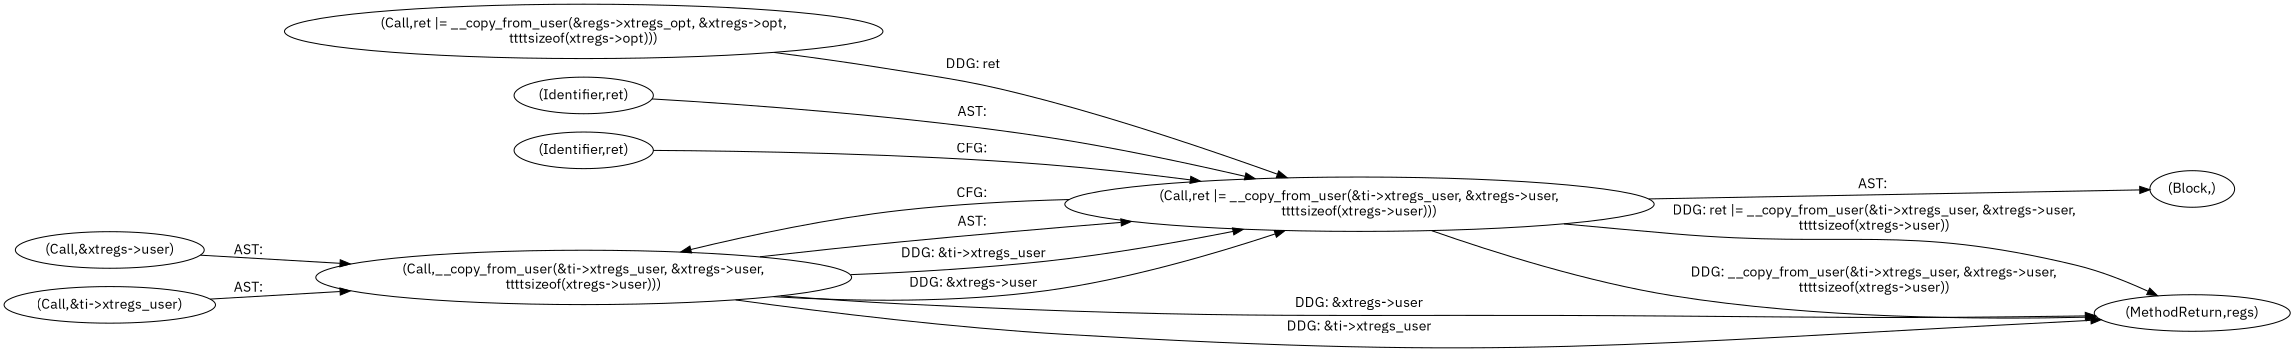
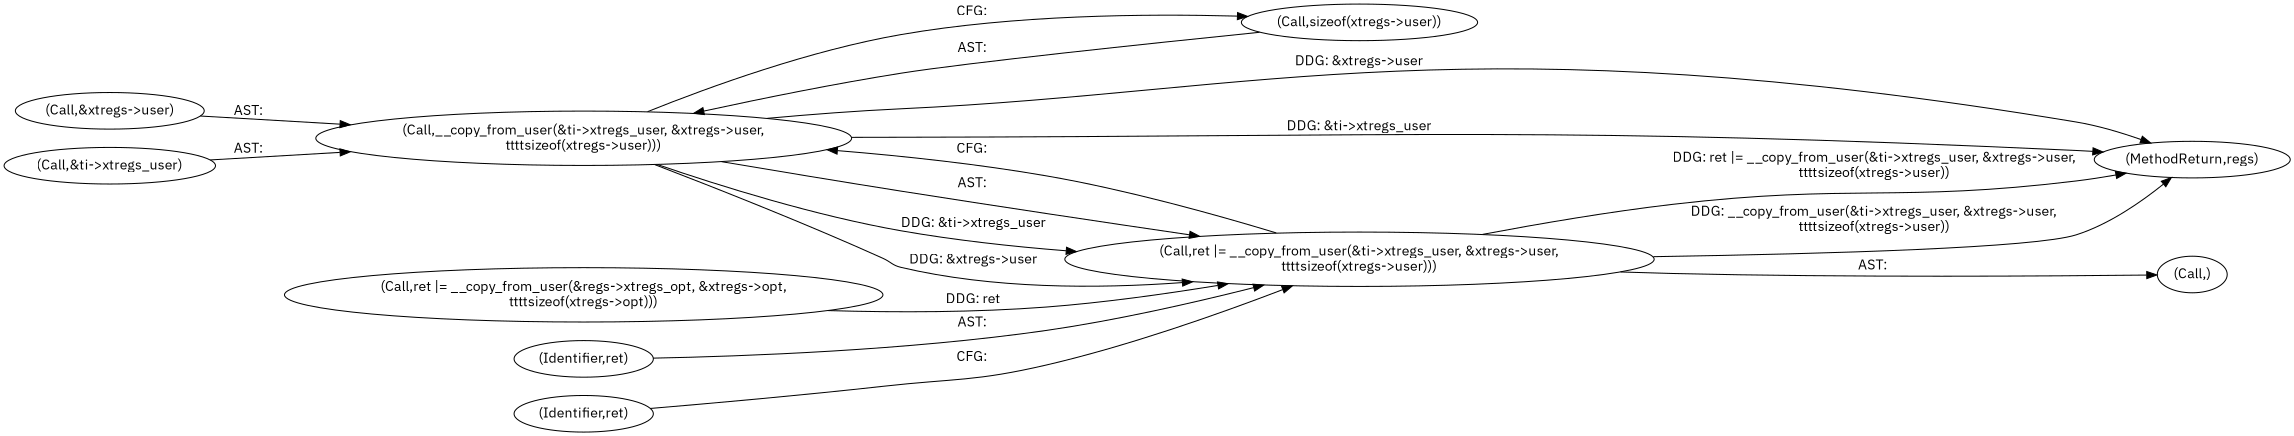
node "(Call,sizeof(xtregs->user))": added
node "(Block,)": label "(Block,)" -> "(Call,)"
